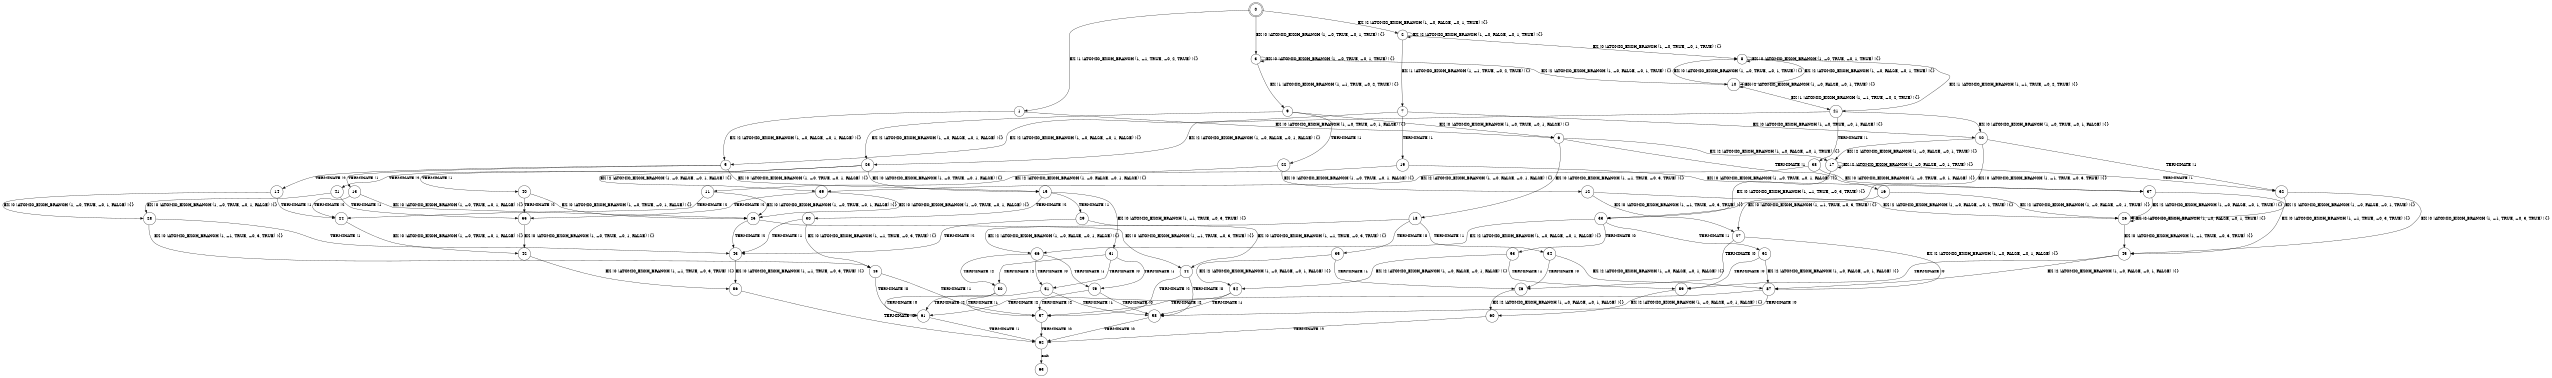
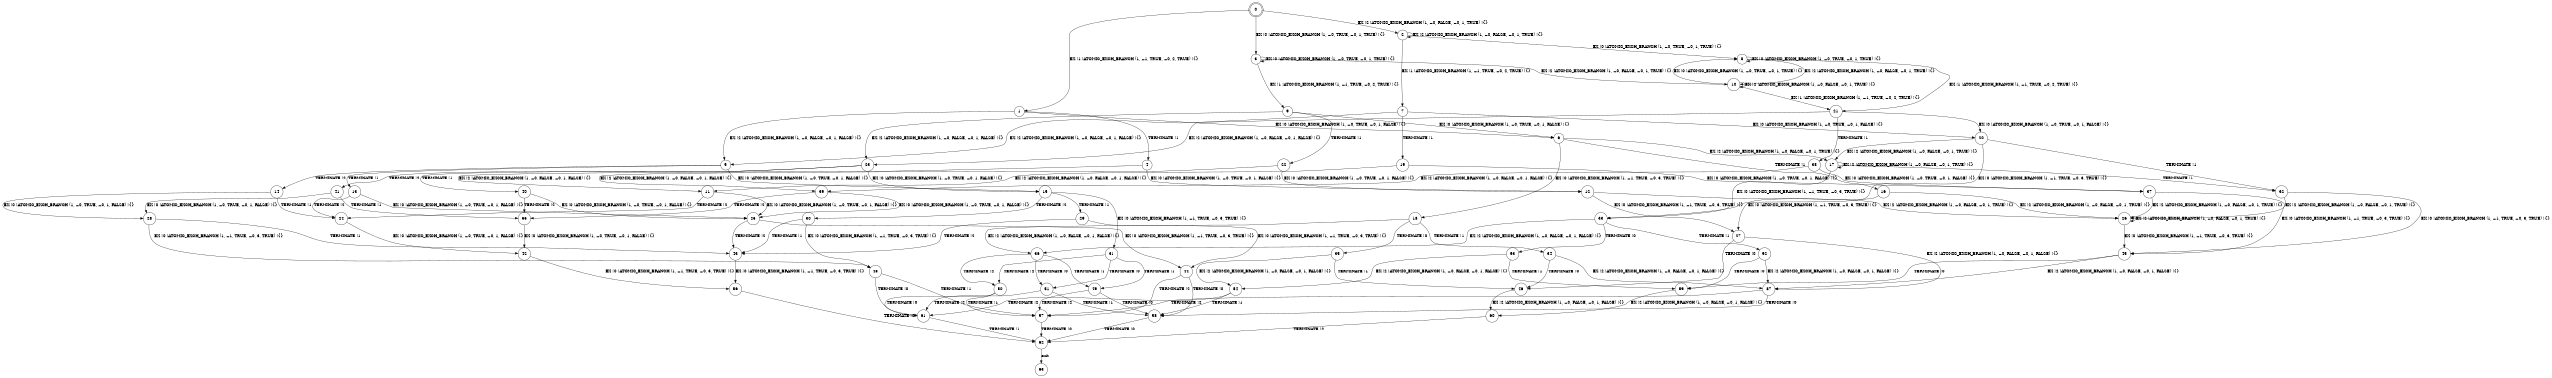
node "4": added
